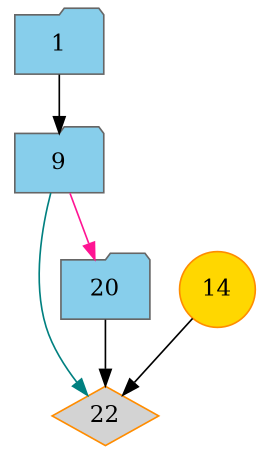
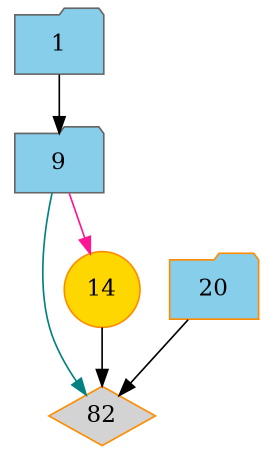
edge "9" -> "20": now "9" -> "14"
node "20": color gray40 -> darkorange
node "22": label "22" -> "82"
